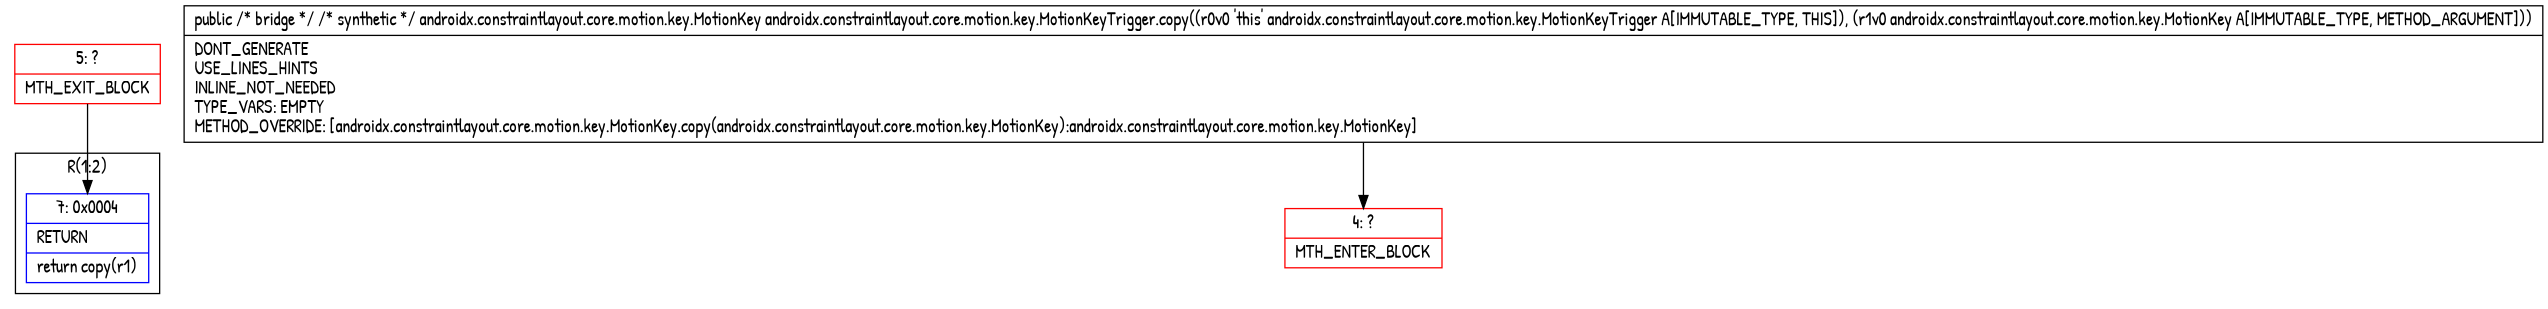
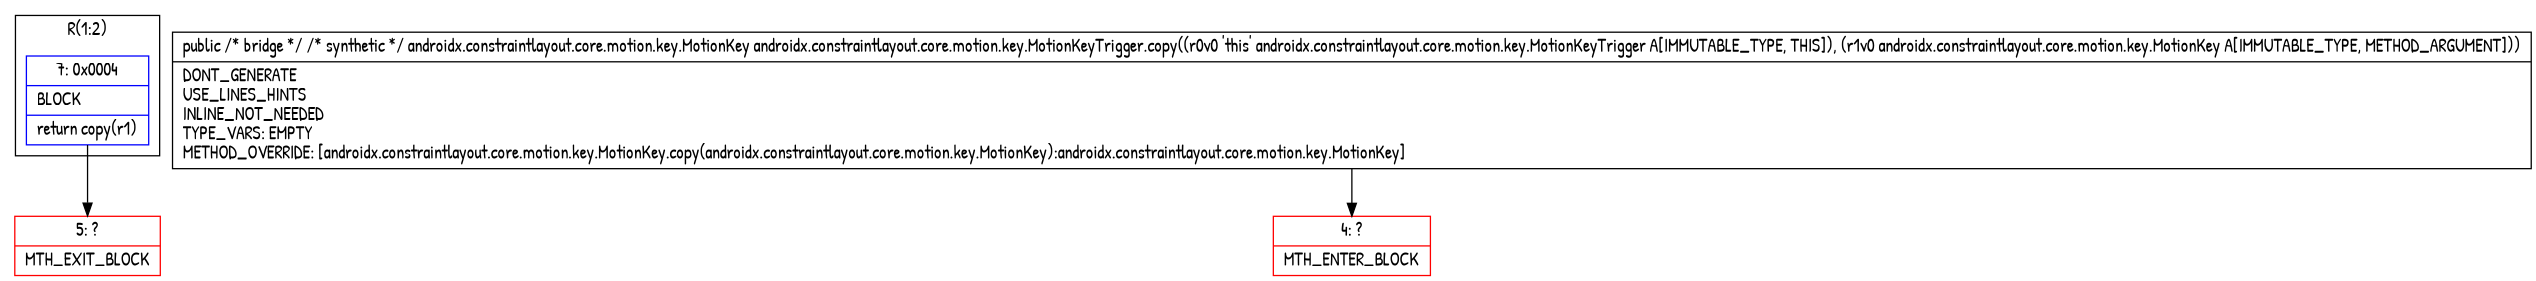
edge "5: ?" -> "7: 0x0004": reversed
node "7: 0x0004": text "RETURN" -> "BLOCK"
